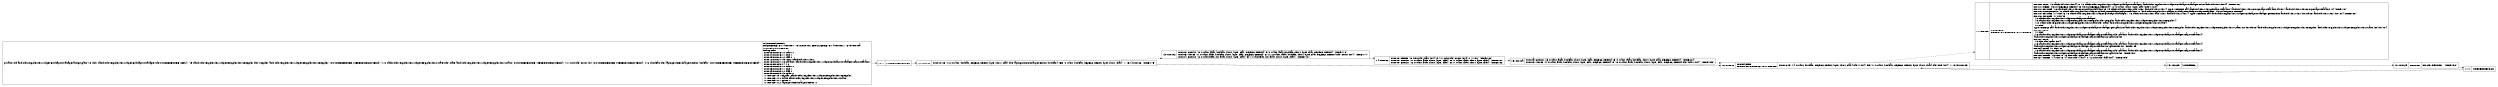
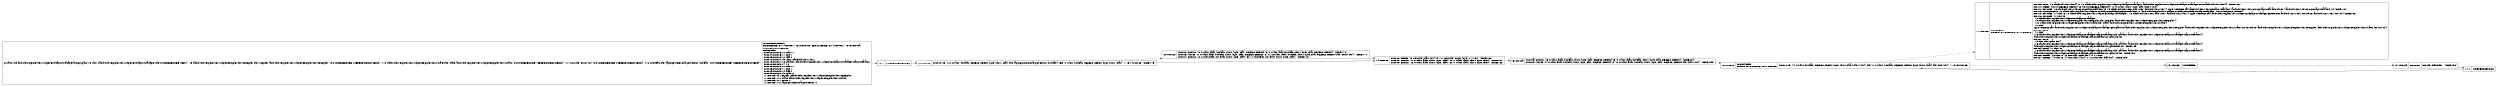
edge "12: 0x0000" -> "16: 0x000c": now "12: 0x0000" -> "14: 0x0006"
